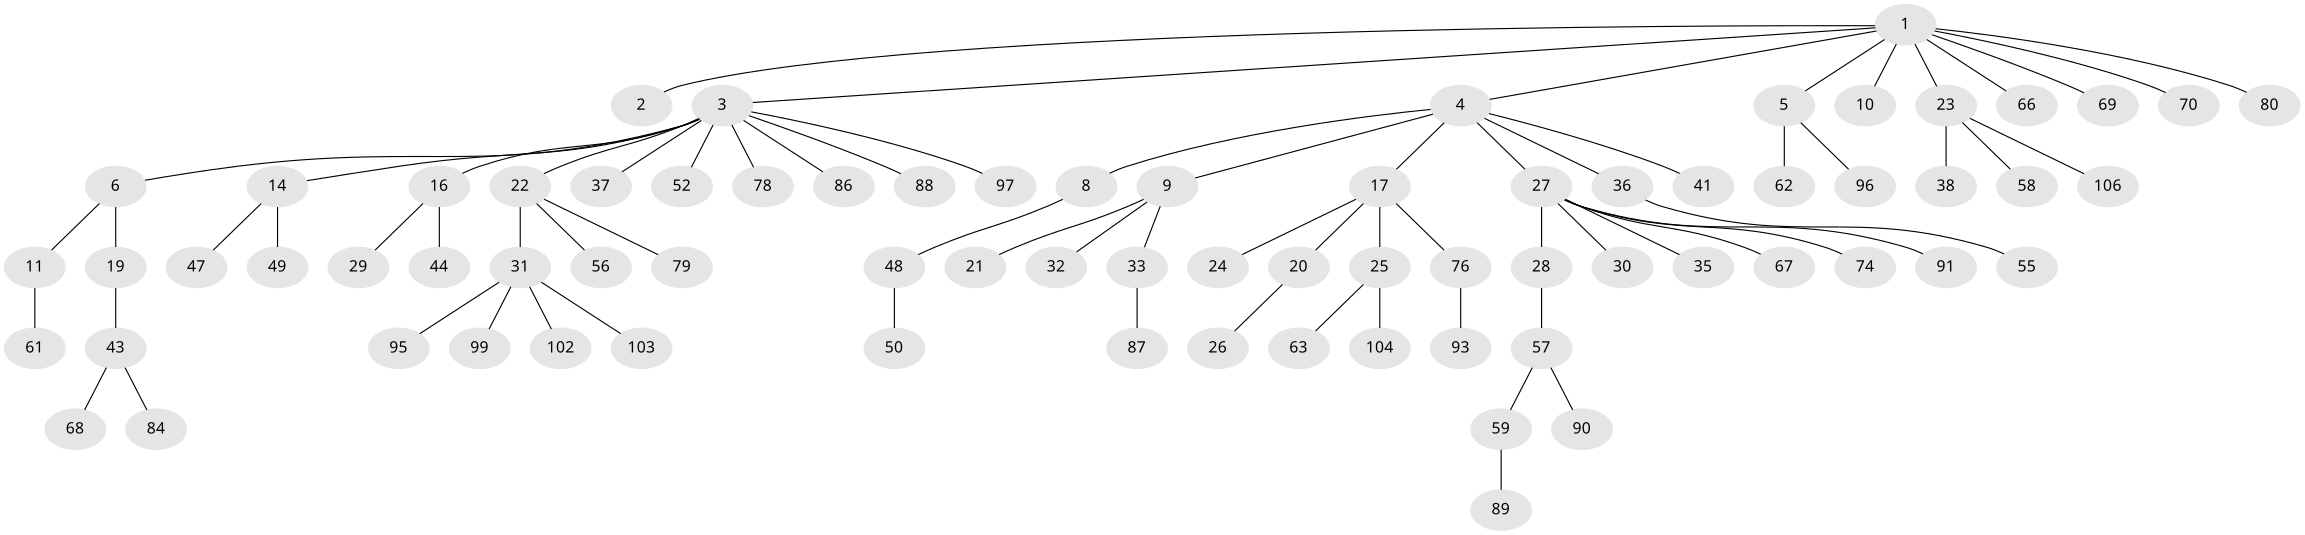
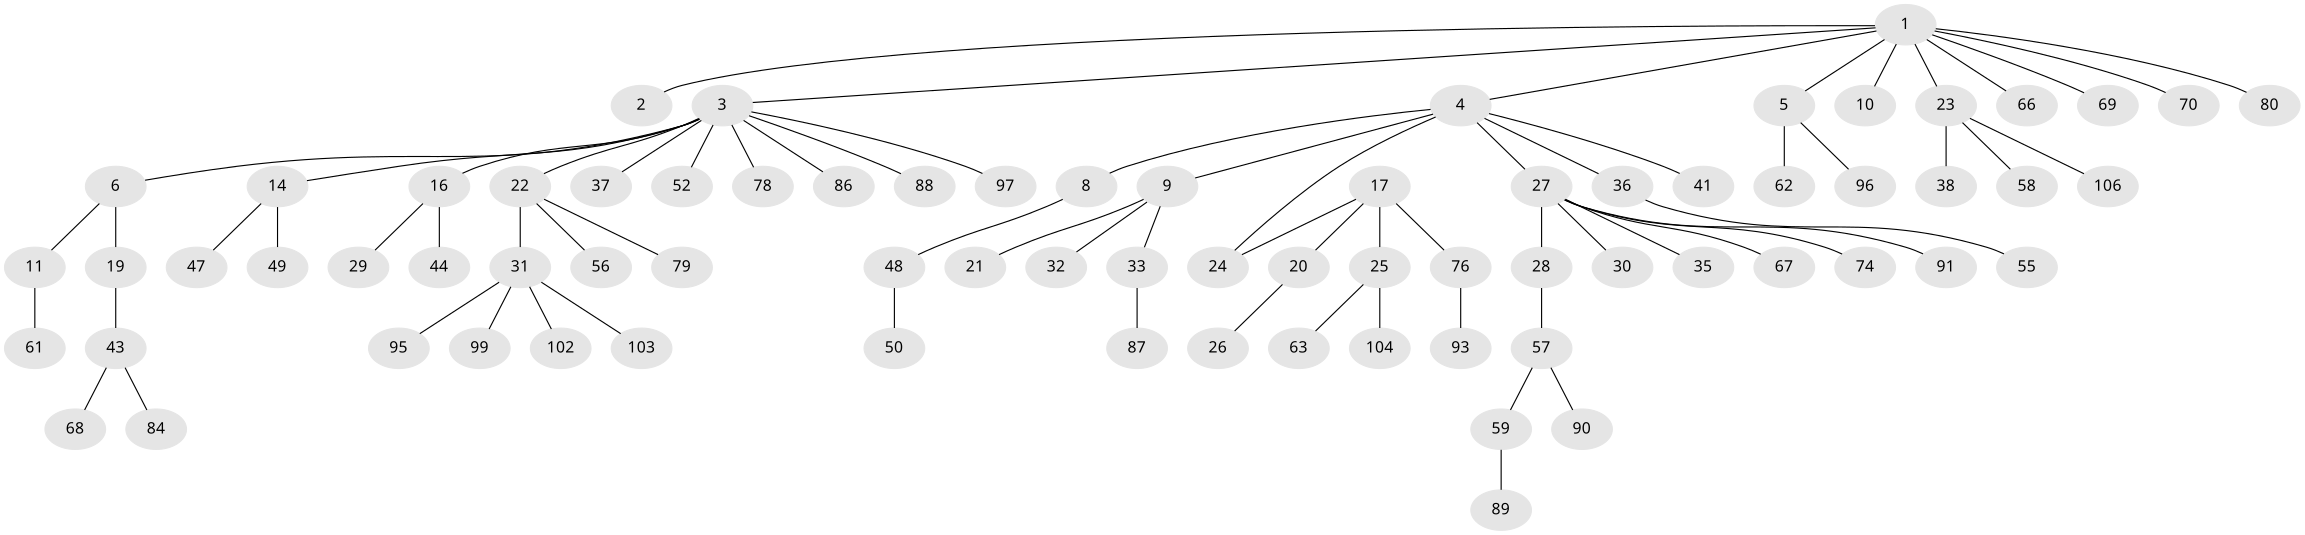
edge "4" -- "17": now "4" -- "24"
